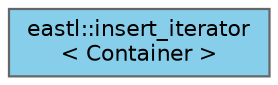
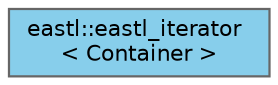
node "eastl::insert_iterator < Container >": label "eastl::insert_iterator < Container >" -> "eastl::eastl_iterator < Container >"
